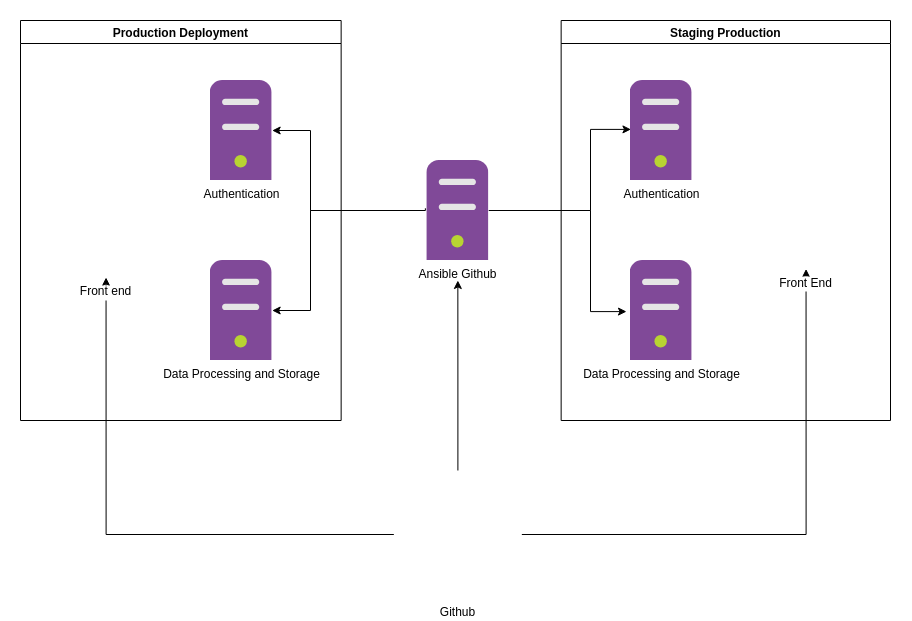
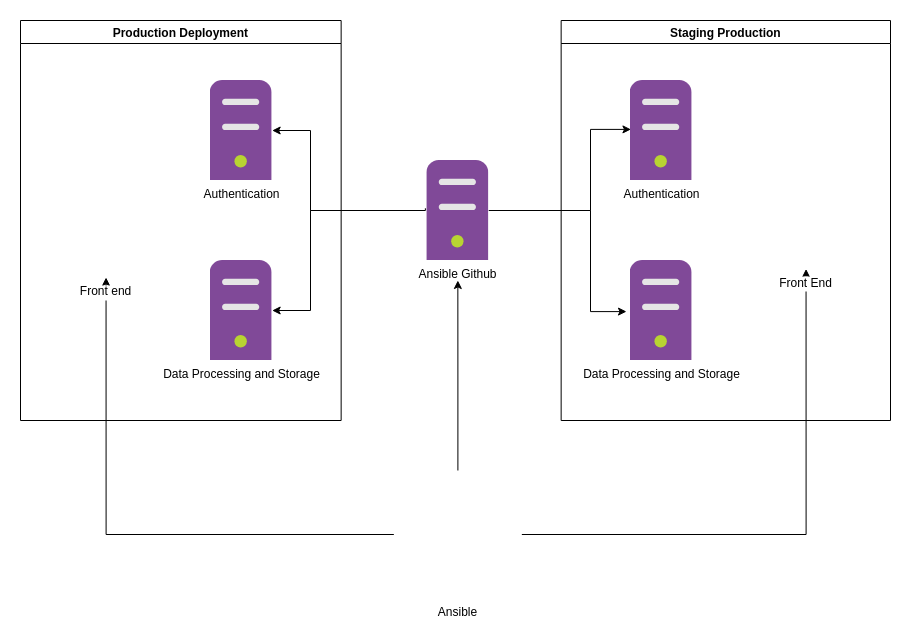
node "Github": label "Github" -> "Ansible"
